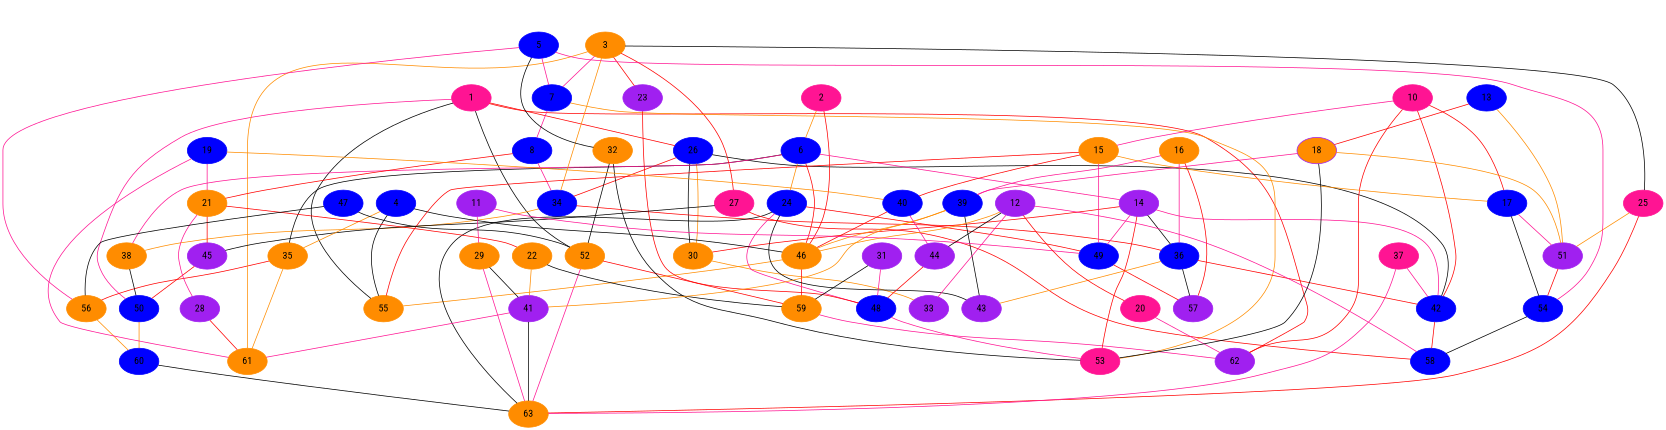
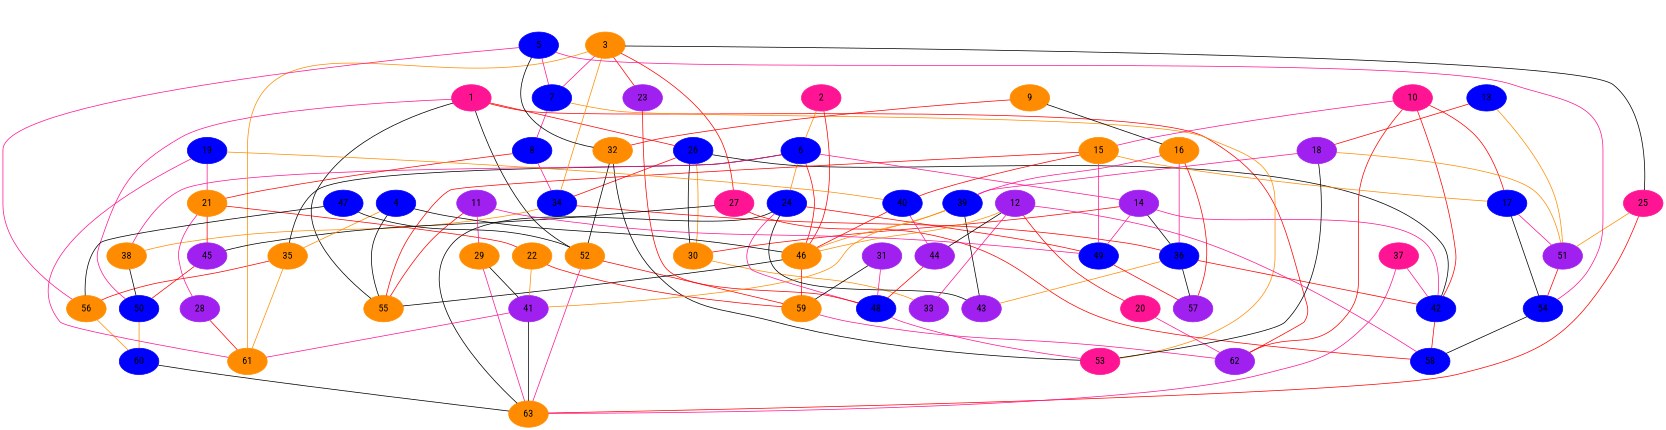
node "9": added
node "18": fillcolor darkorange -> purple
edge "11" -- "55": added
edge "14" -- "53": removed
edge "46" -- "55": color darkorange -> black
edge "22" -- "59": color black -> red
